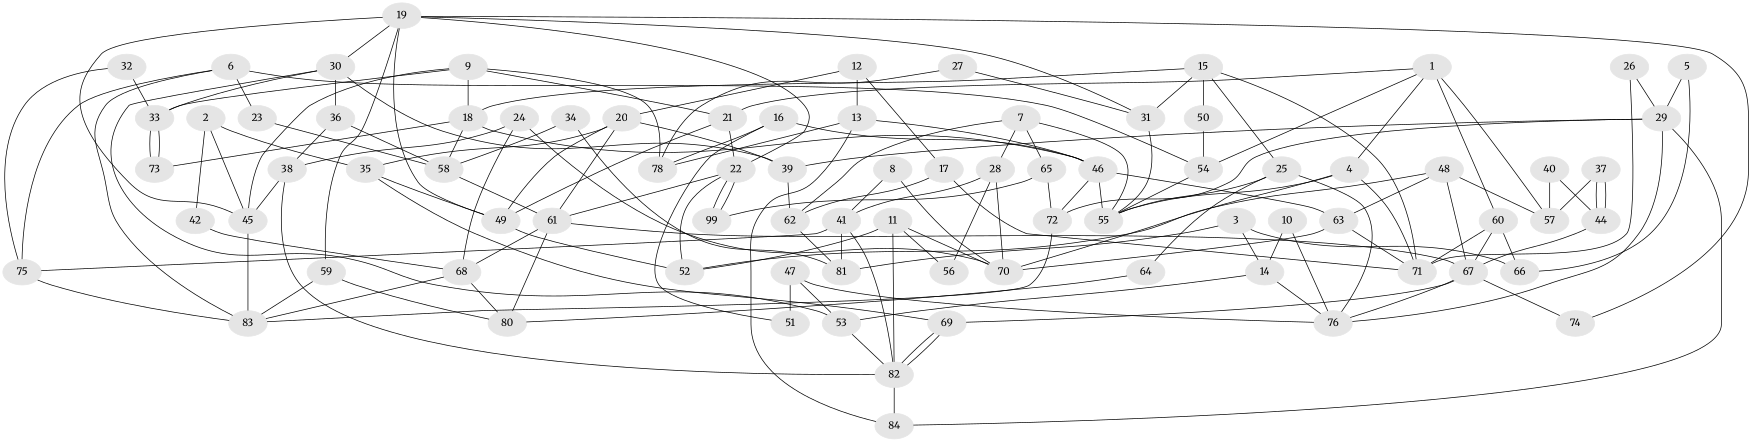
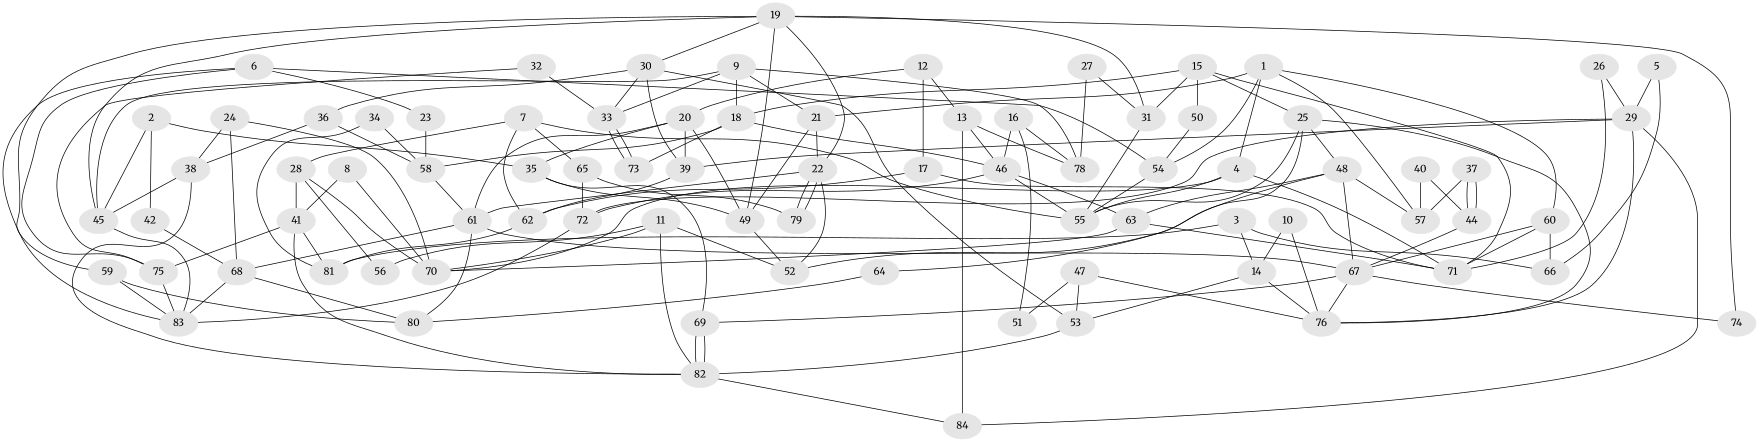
edge "25" -- "48": added
node "99": label "99" -> "79"
